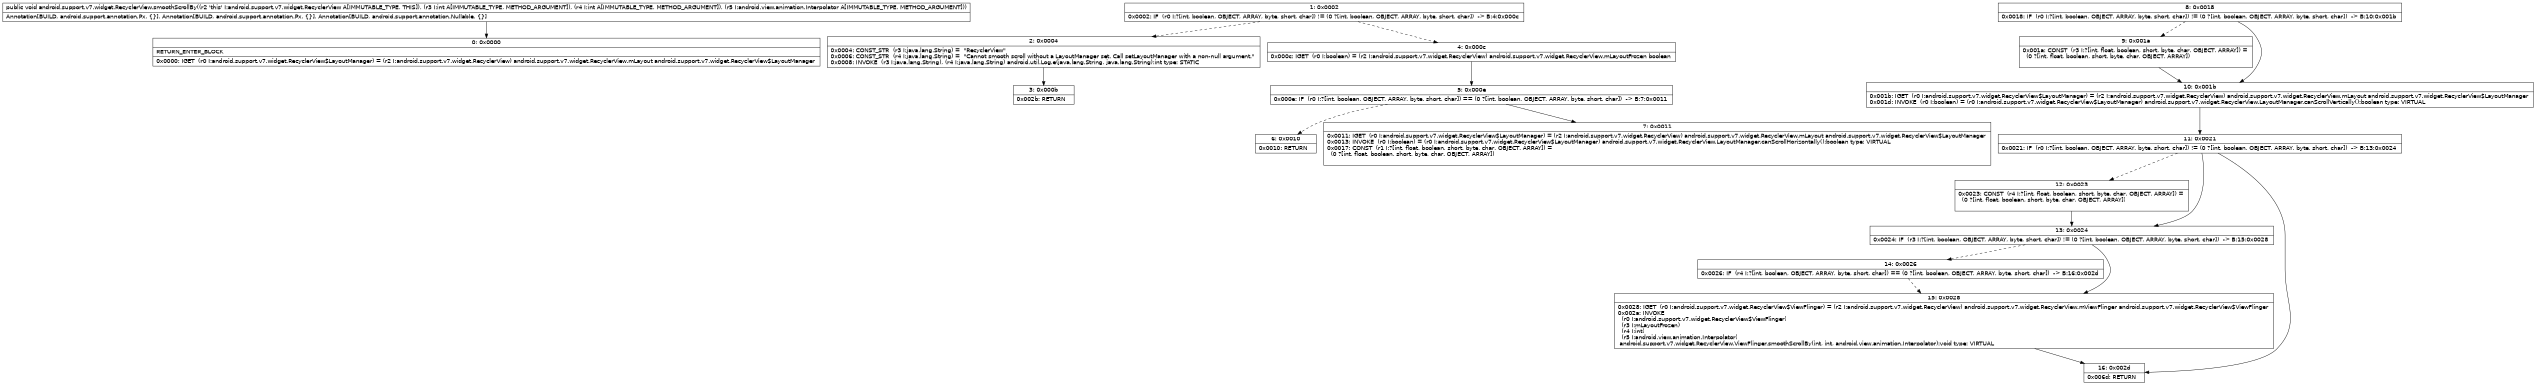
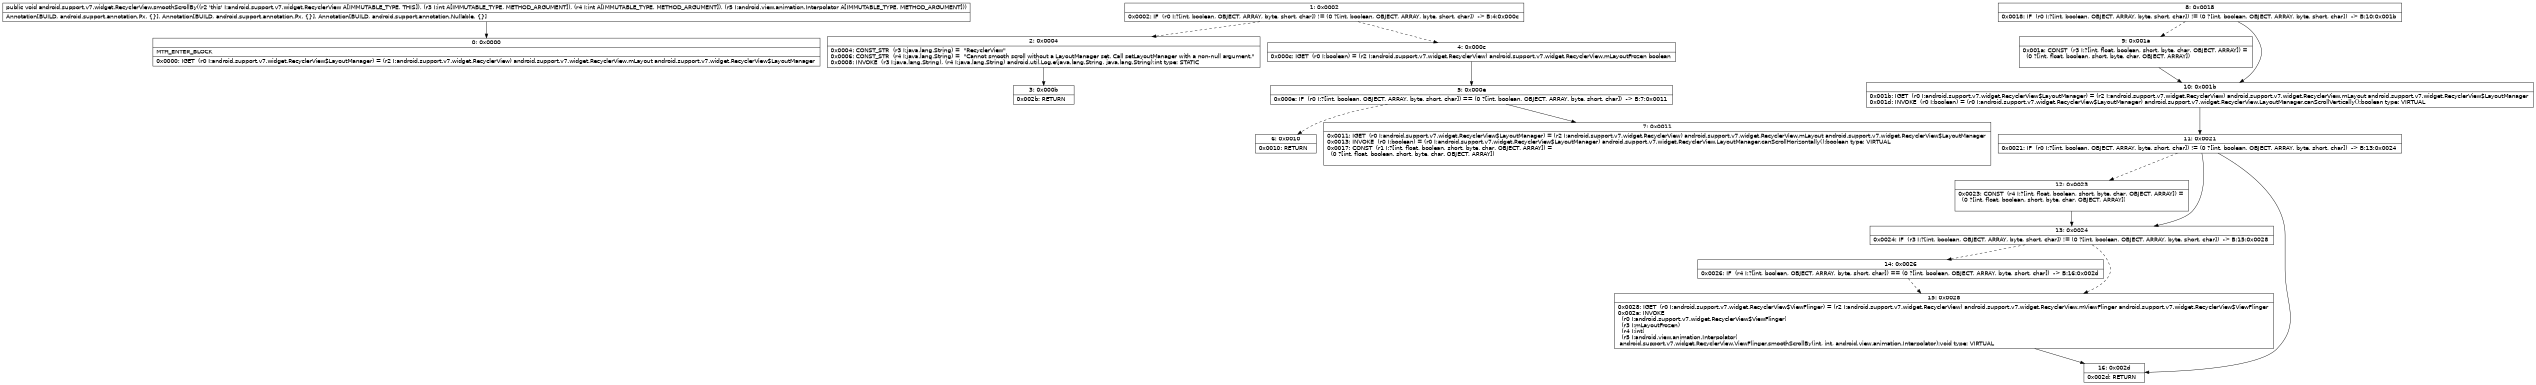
node "0: 0x0000": text "RETURN_ENTER_BLOCK" -> "MTH_ENTER_BLOCK"
edge "13: 0x0024" -> "15: 0x0028": style solid -> dashed
node "16: 0x002d": text "0x006d: RETURN" -> "0x002d: RETURN"
